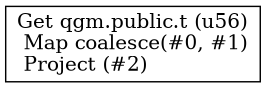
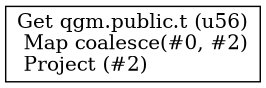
node "Get qgm.public.t (u56) Map coalesce(#0, #1) Project (#2)": label "Get qgm.public.t (u56) Map coalesce(#0, #1) Project (#2)" -> "Get qgm.public.t (u56) Map coalesce(#0, #2) Project (#2)"
